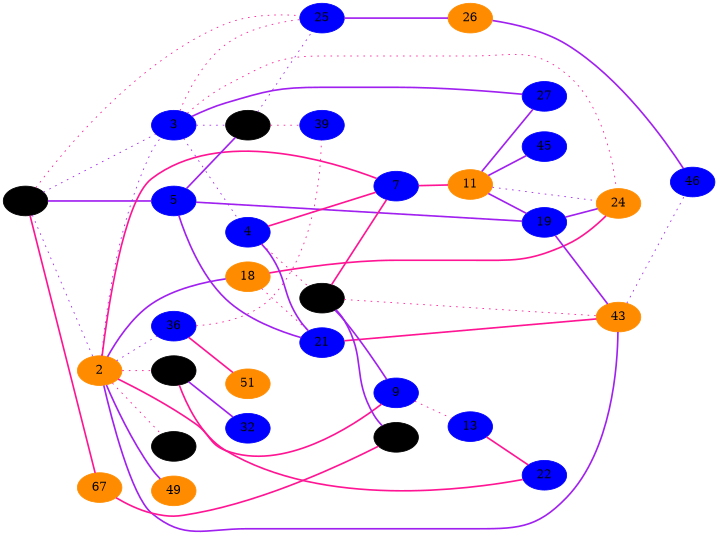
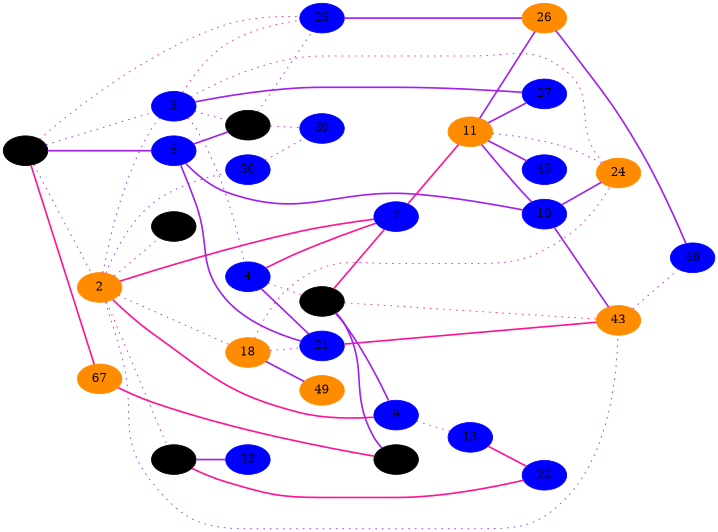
edge "26" -- "11": added
edge "24" -- "18": style bold -> dotted
edge "18" -- "2": style bold -> dotted
node "51": removed
edge "2" -- "49": now "18" -- "49"
edge "43" -- "2": style bold -> dotted
